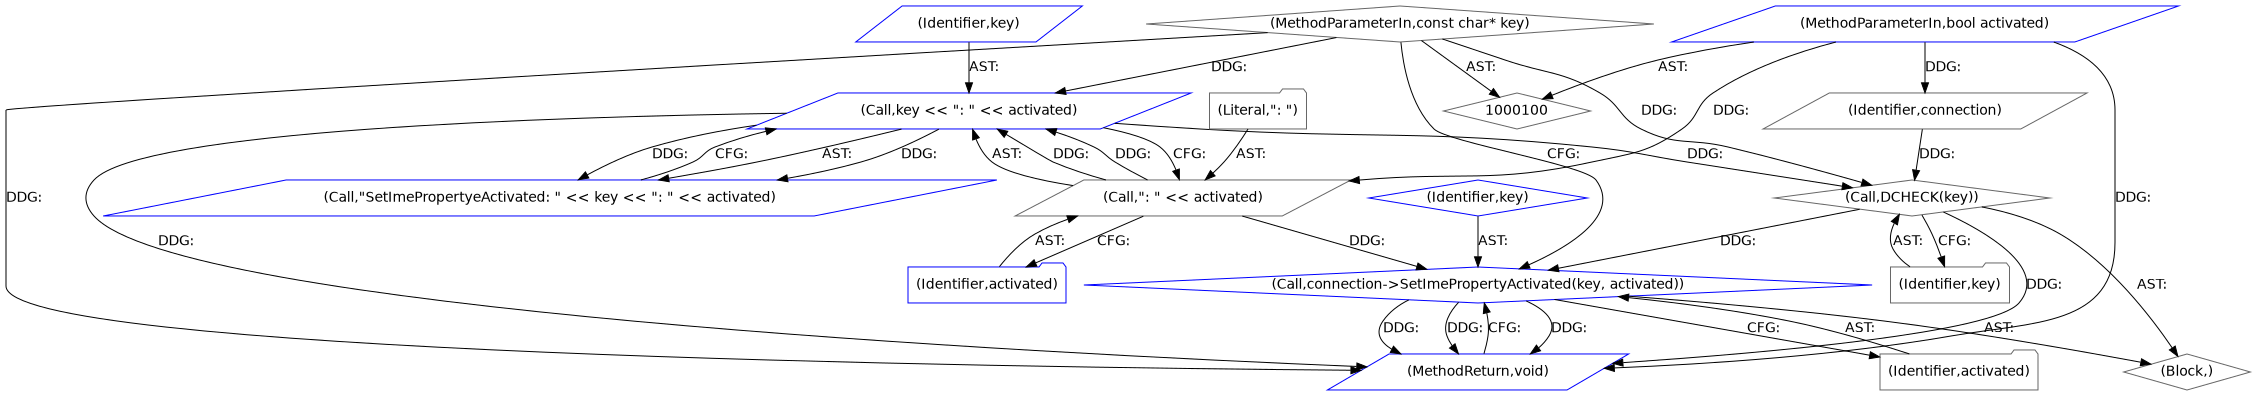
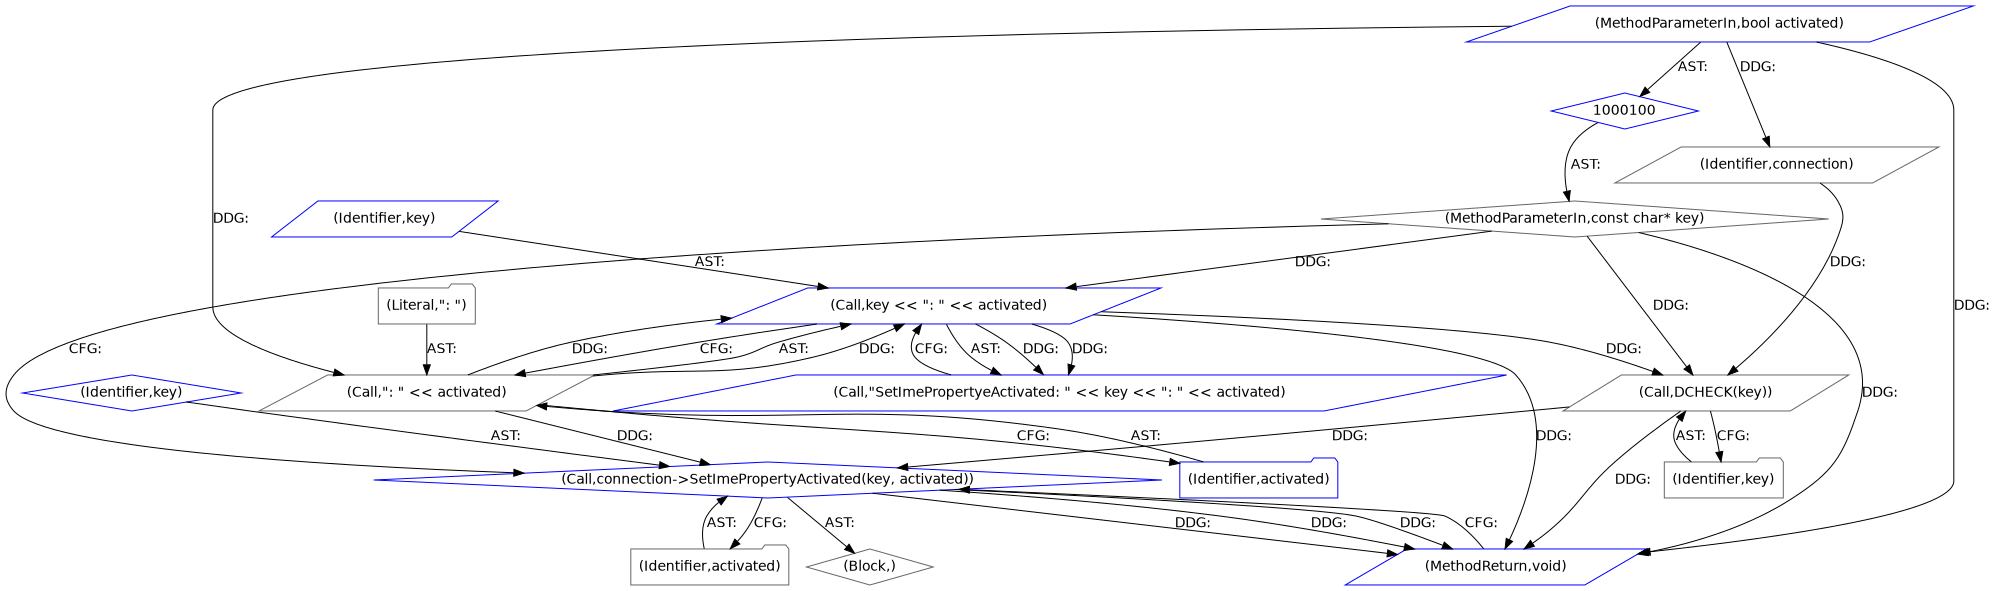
edge "(MethodParameterIn,const char* key)" -> "1000100": reversed
node "1000100": color gray40 -> blue
node "(Call,DCHECK(key))": shape diamond -> parallelogram
edge "(Call,DCHECK(key))" -> "(Block,)": removed, label "AST:"
